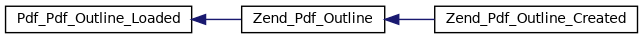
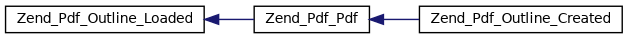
node "Pdf_Pdf_Outline_Loaded": label "Pdf_Pdf_Outline_Loaded" -> "Zend_Pdf_Outline_Loaded"
node "Zend_Pdf_Outline": label "Zend_Pdf_Outline" -> "Zend_Pdf_Pdf"
